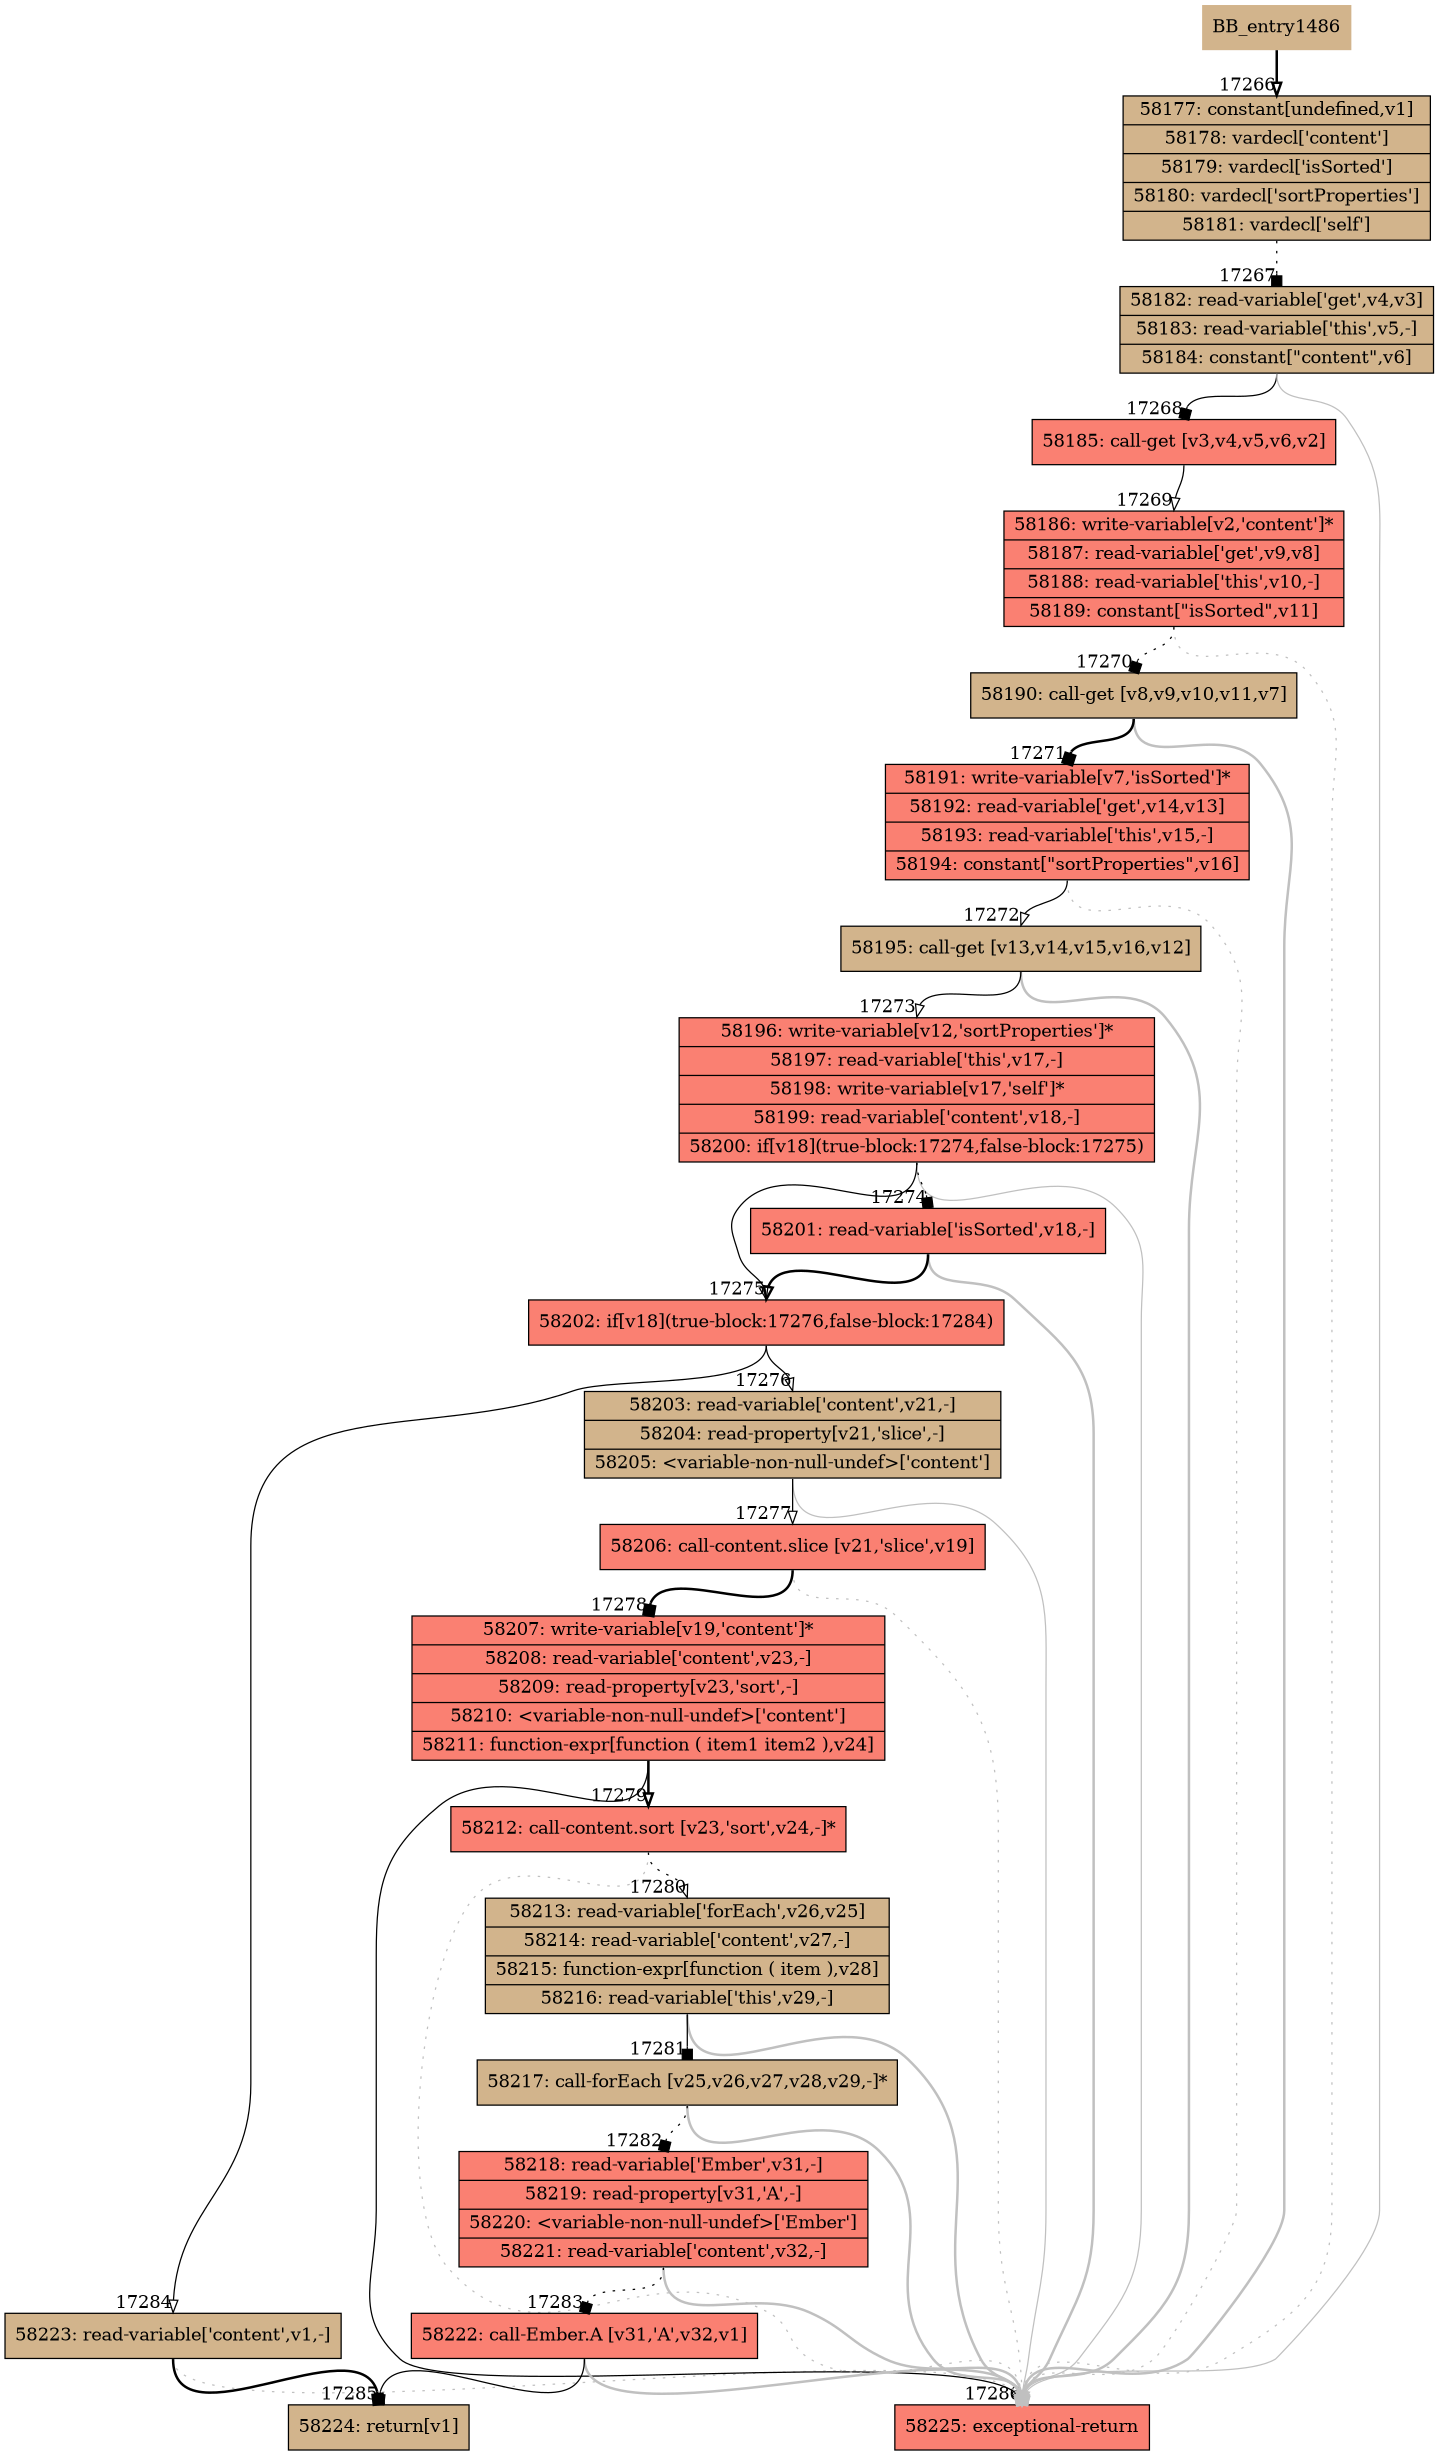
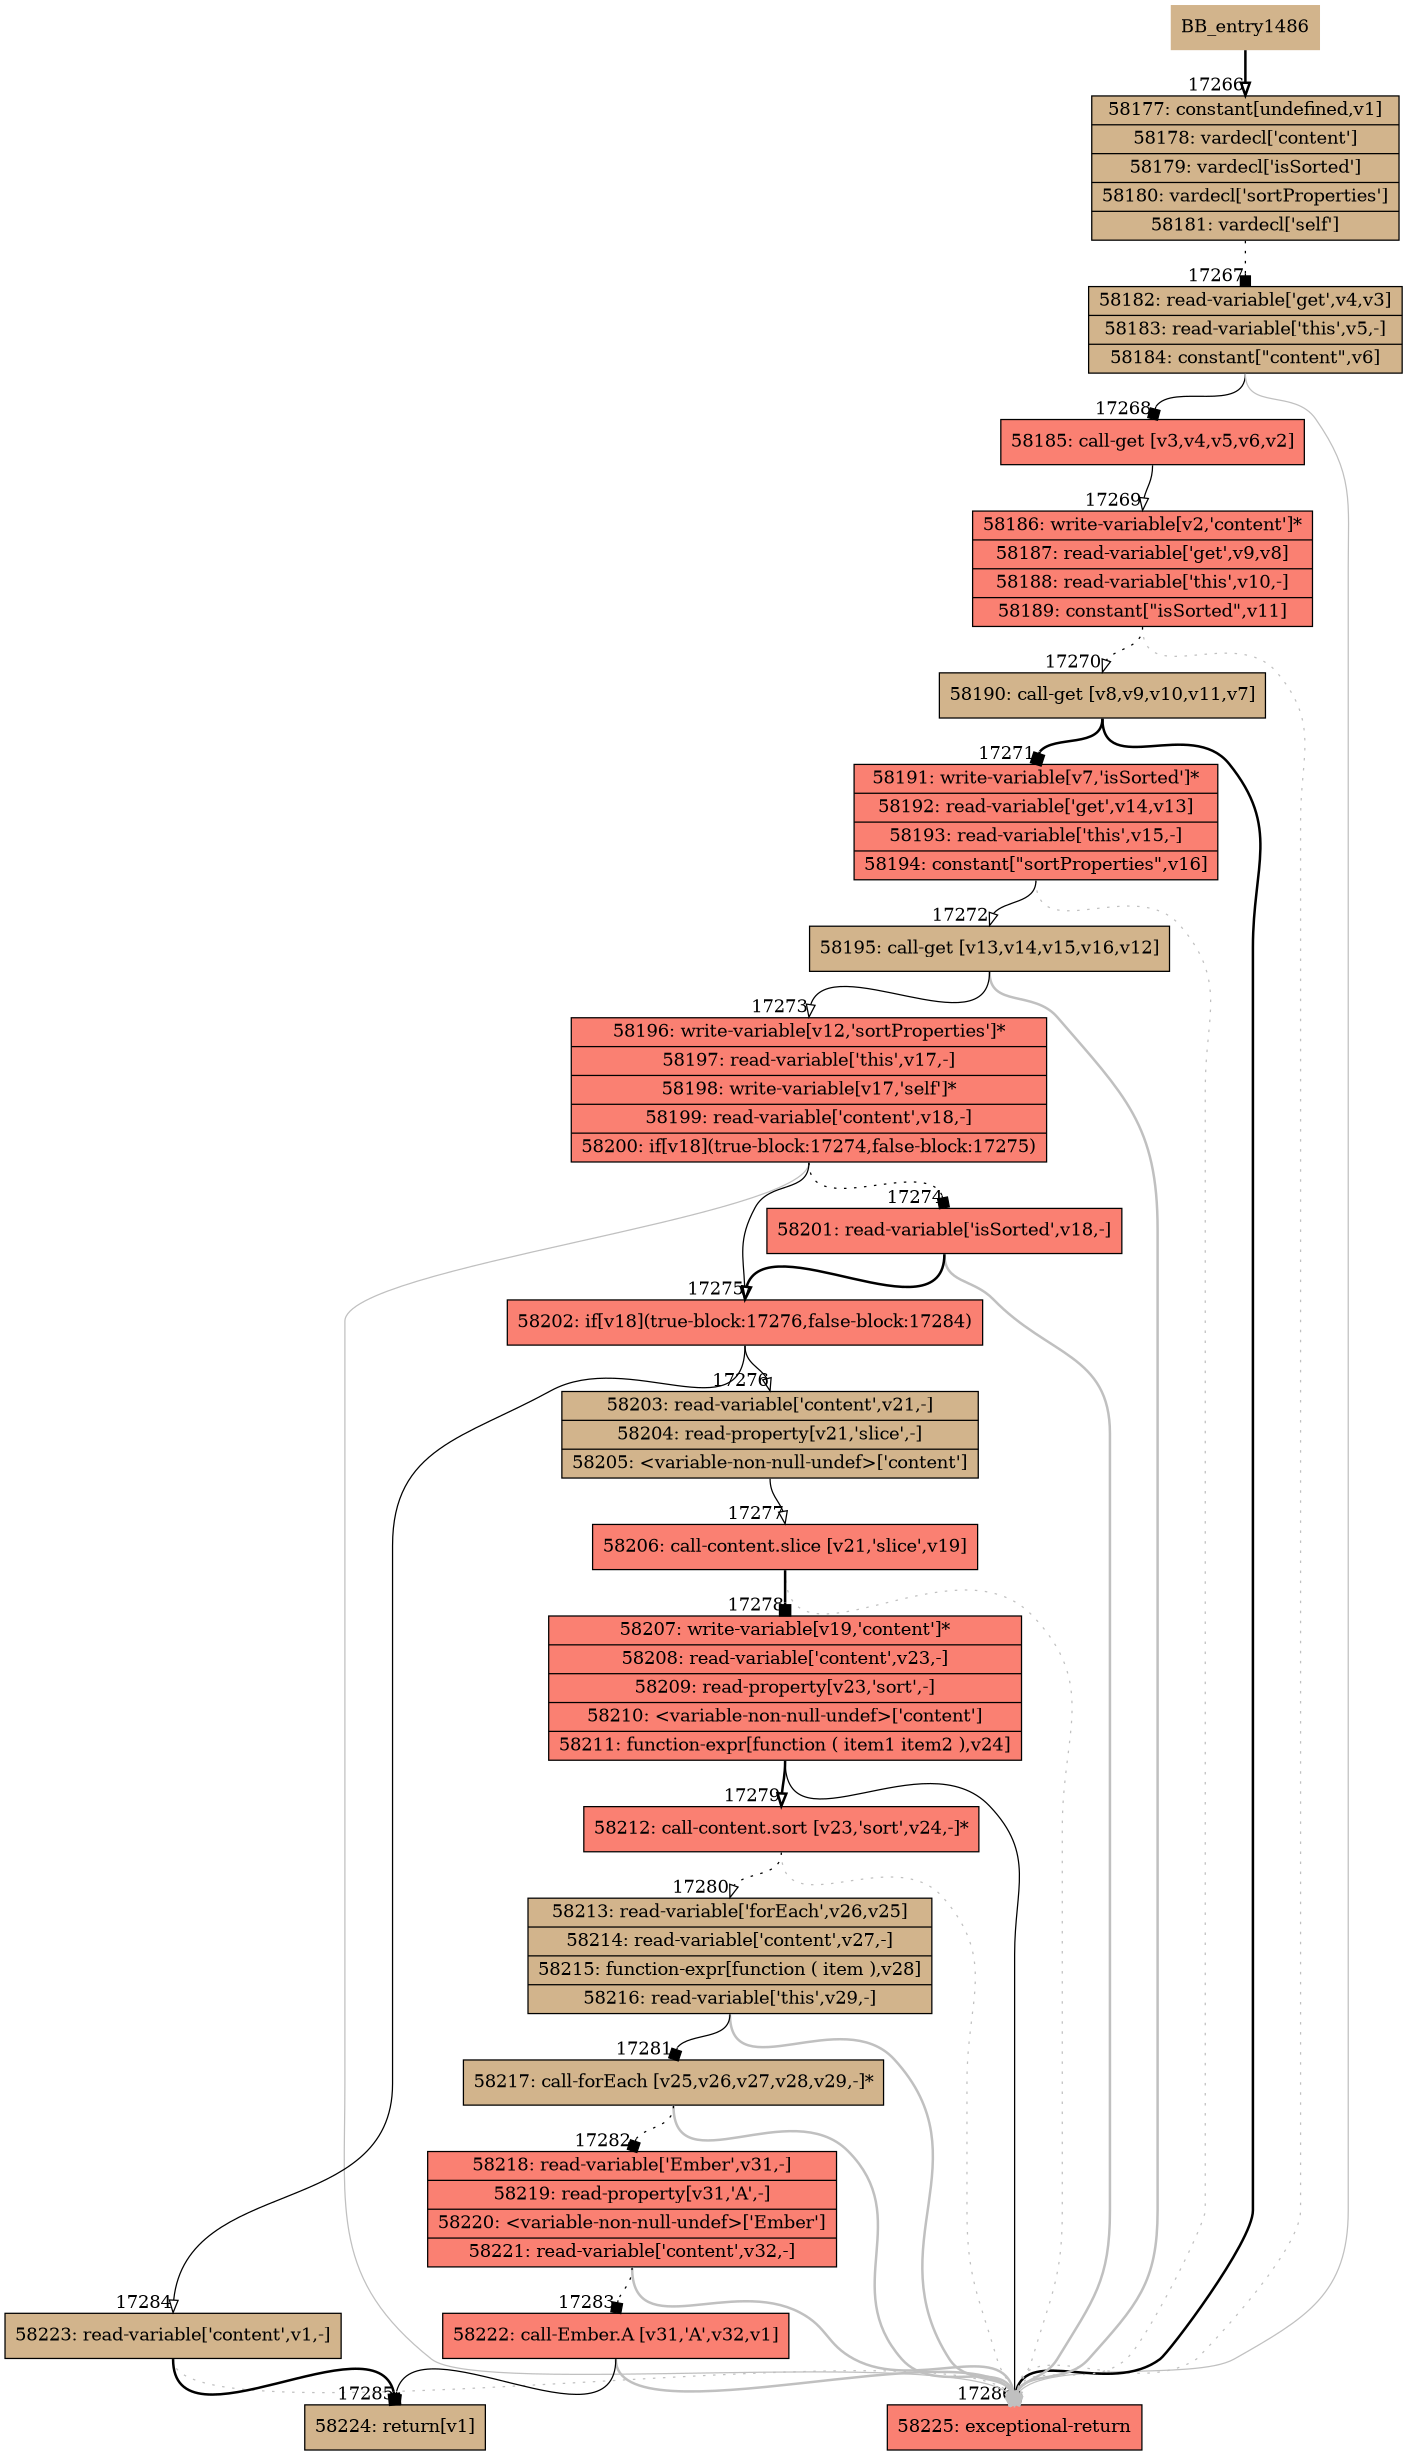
edge "58186: write-variable[v2,'content']*" -> "58190: call-get [v8,v9,v10,v11,v7]": arrowhead box -> onormal
edge "58190: call-get [v8,v9,v10,v11,v7]" -> "58225: exceptional-return": color gray -> black
edge "58203: read-variable['content',v21,-]" -> "58225: exceptional-return": removed
